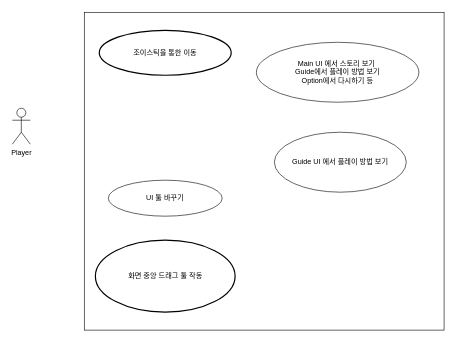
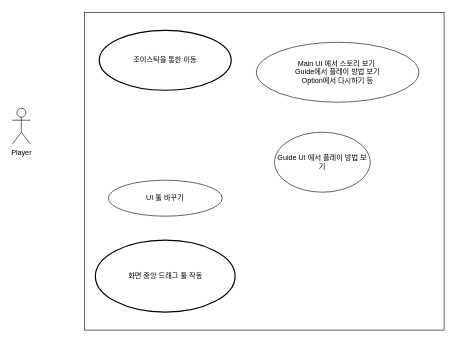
node "조이스틱을 통한 이동": size 132x45 -> 132x60
node "Guide UI 에서 플레이 방법 보기": size 132x60 -> 96x60
